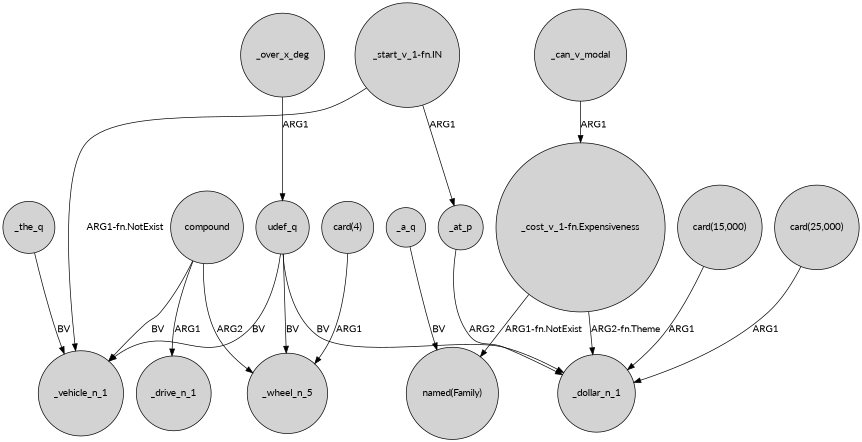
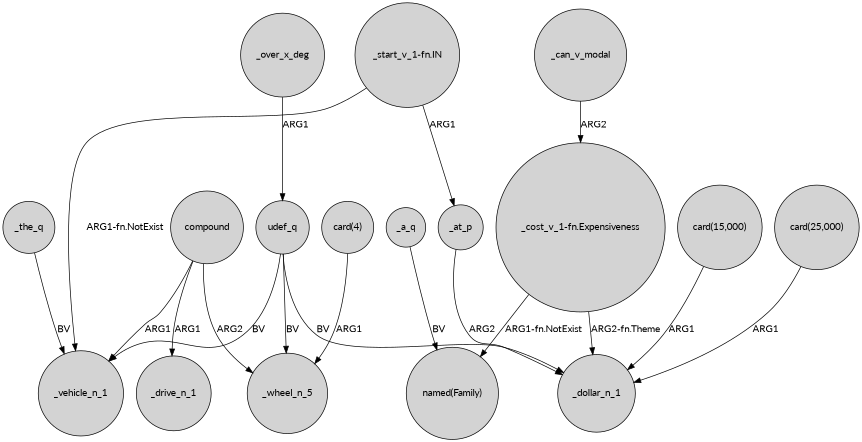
edge "_can_v_modal" -> "_cost_v_1-fn.Expensiveness": label "ARG1" -> "ARG2"
edge "compound" -> "_vehicle_n_1": label "BV" -> "ARG1"
